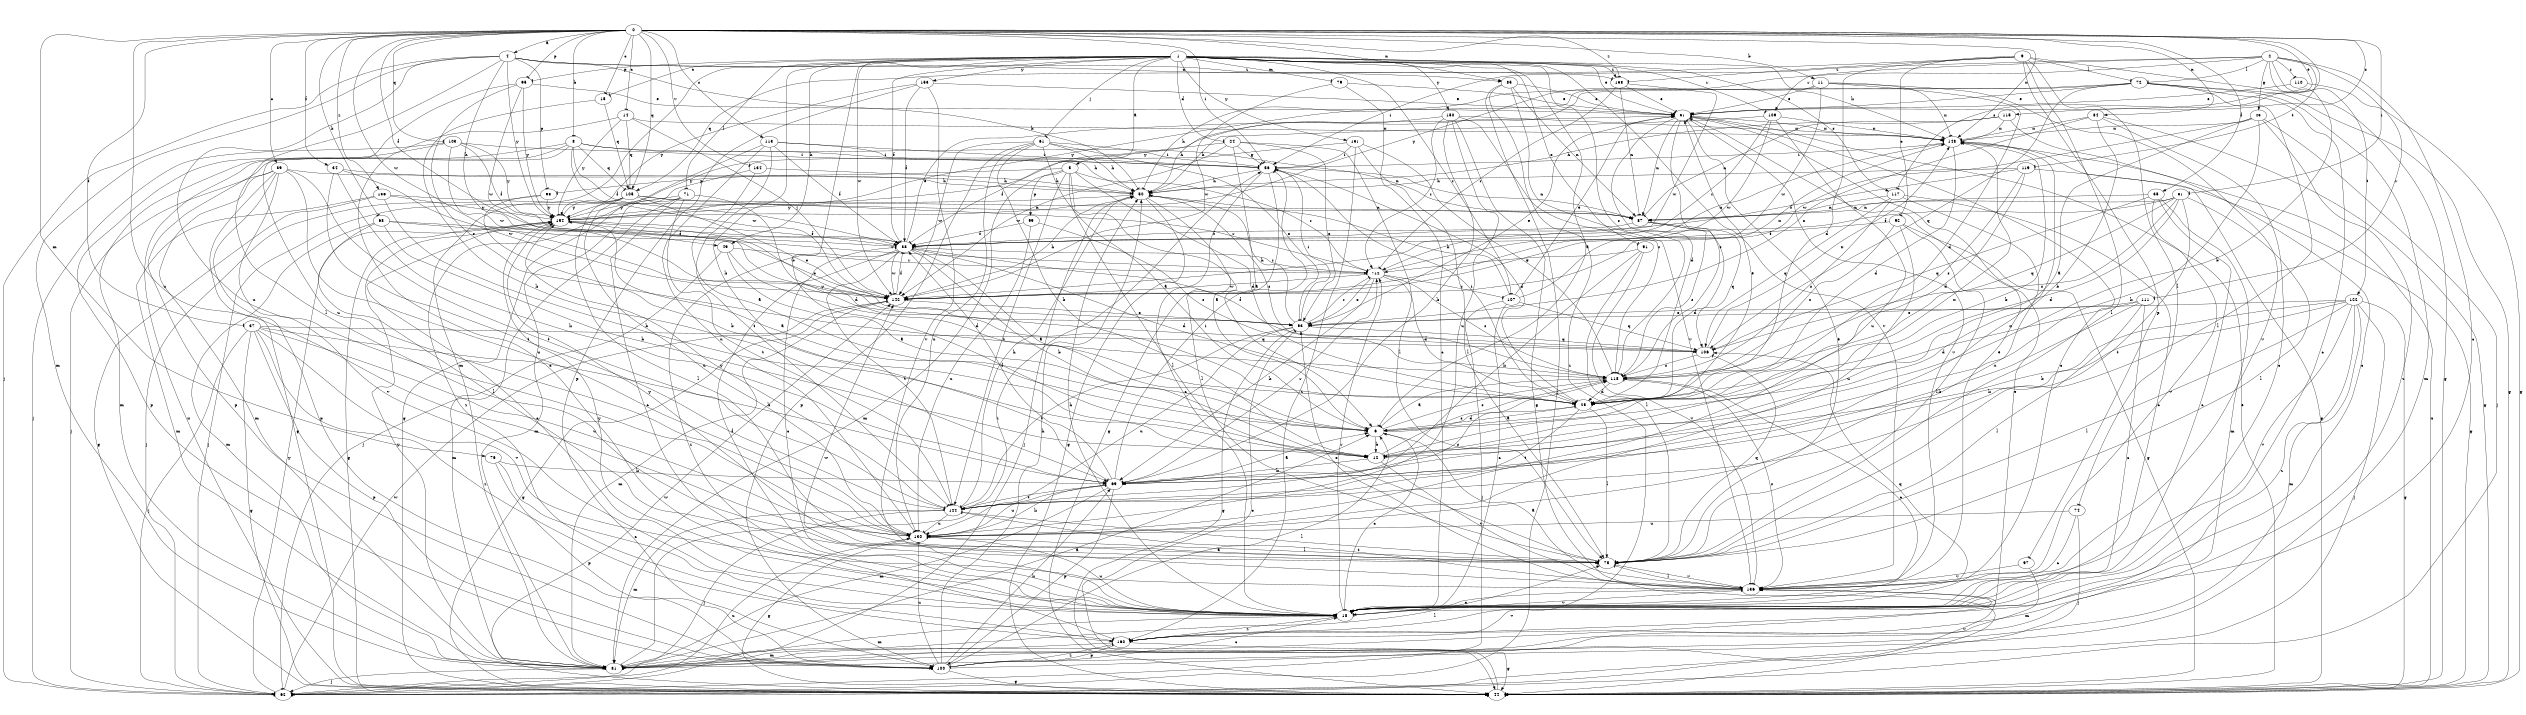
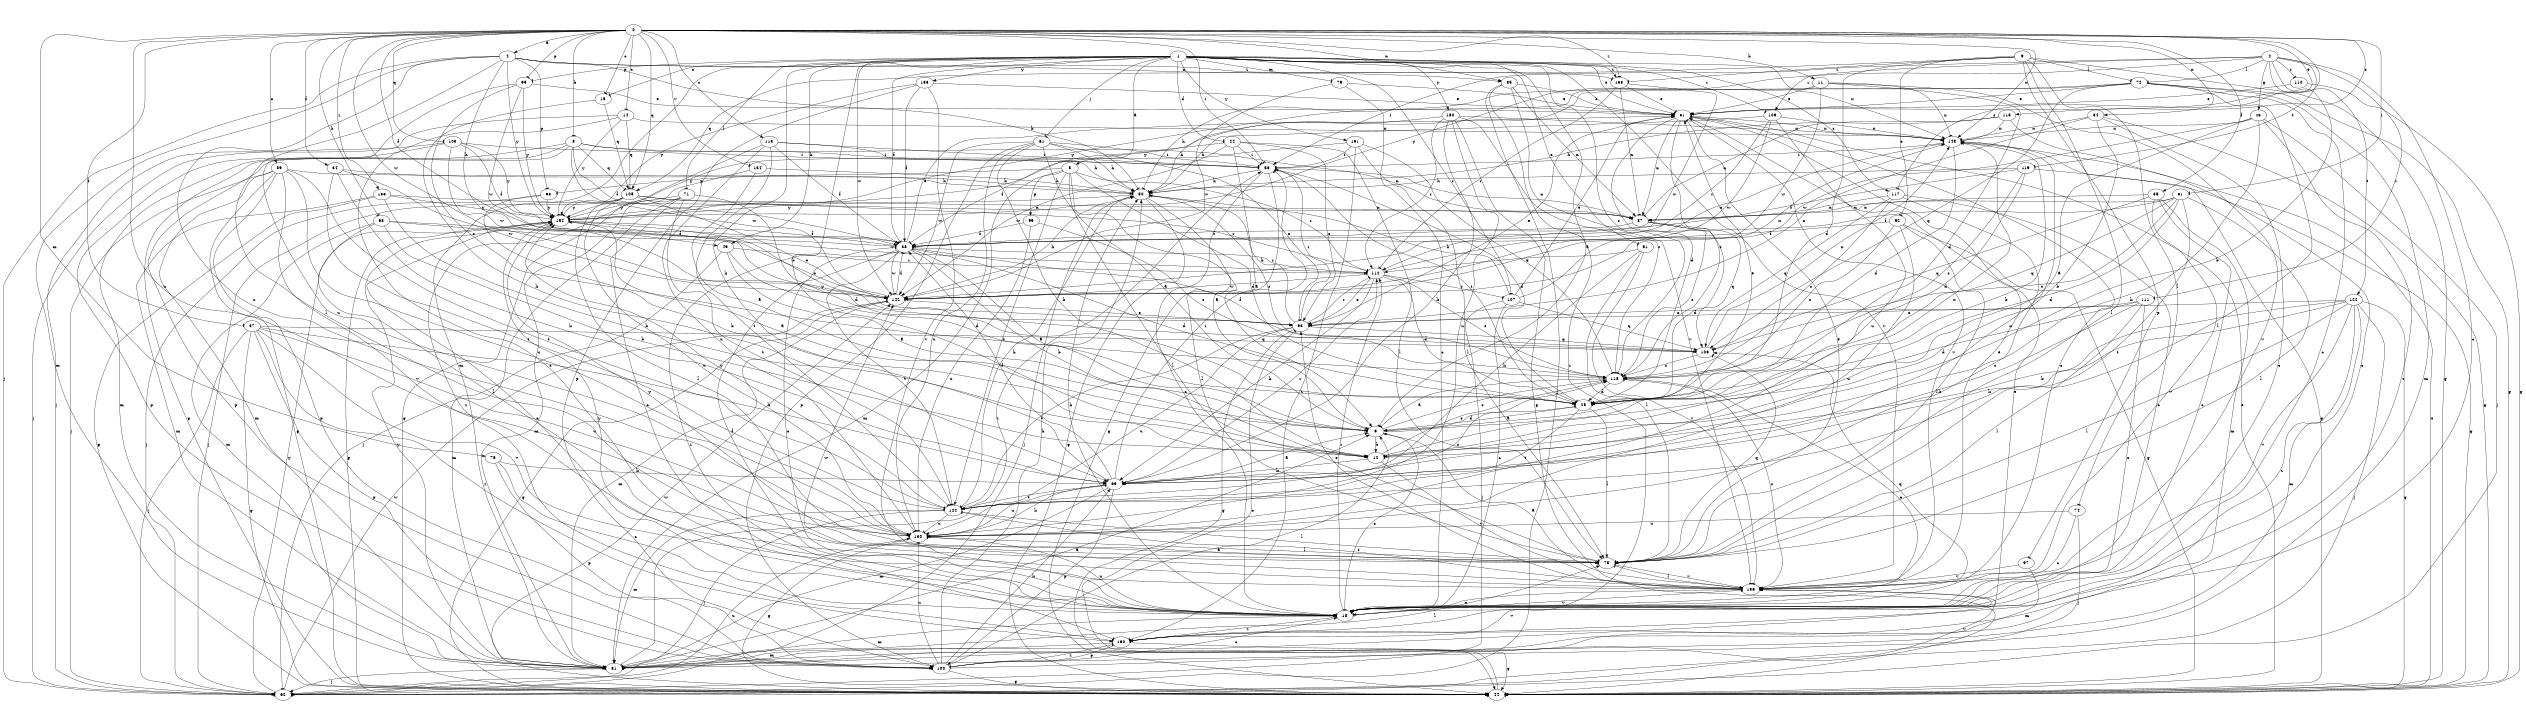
edge "1" -> "148": label "k" -> "x"
edge "24" -> "56": label "g" -> "i"
edge "14" -> "142": now "14" -> "62"
node "712": label "712" -> "112"
edge "8" -> "44": label "x" -> "g"
edge "89" -> "18": now "89" -> "136"
